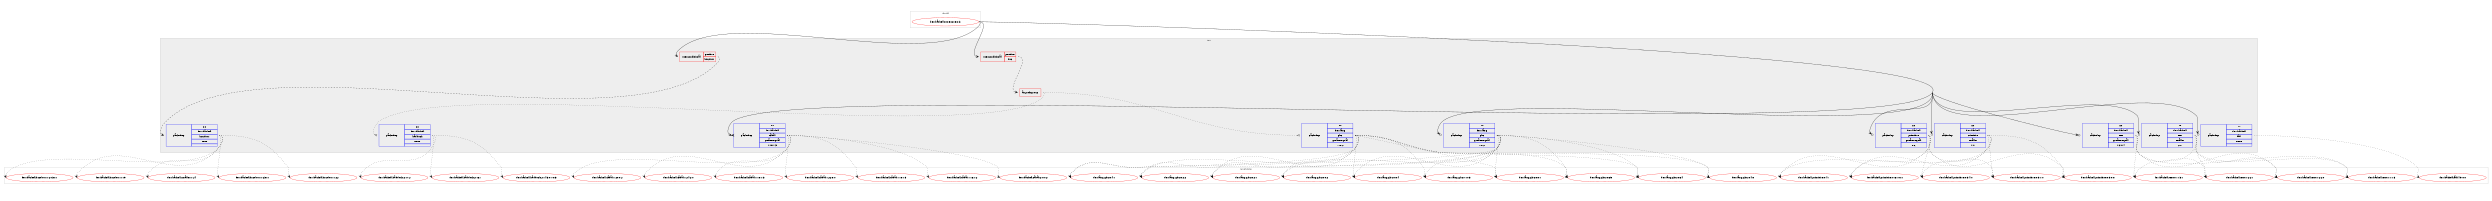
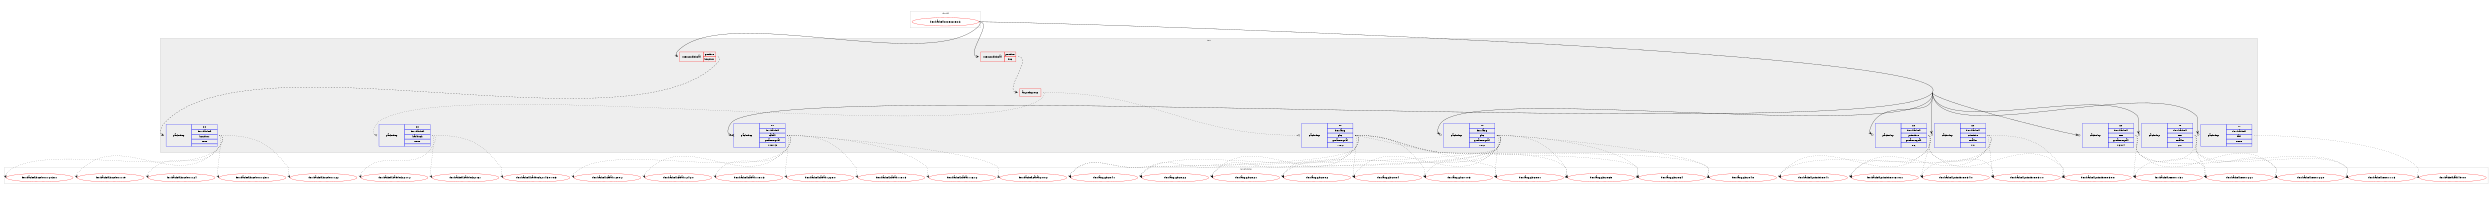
node "dev-haskell/smaller-1.24": label "dev-haskell/smaller-1.24" -> "dev-haskell/hscolour-1.24"
